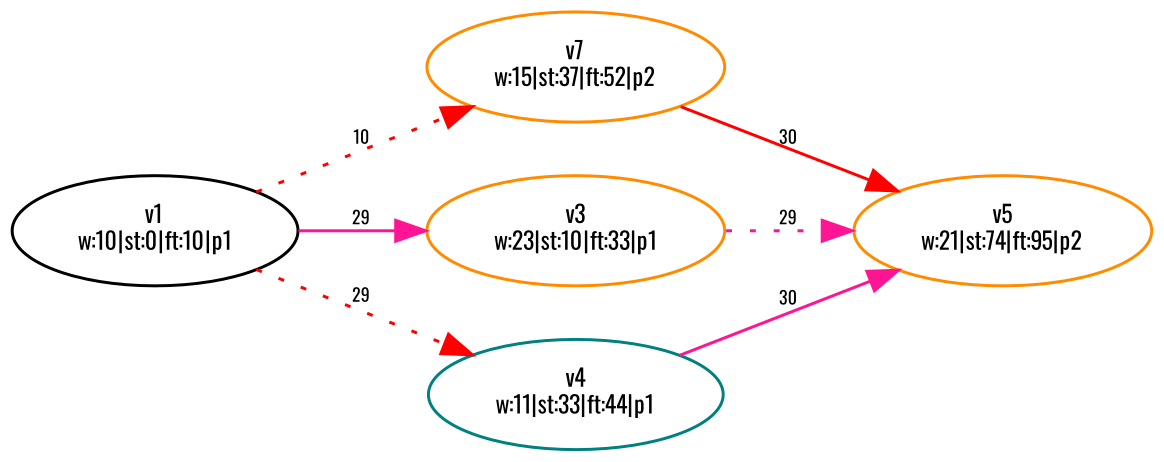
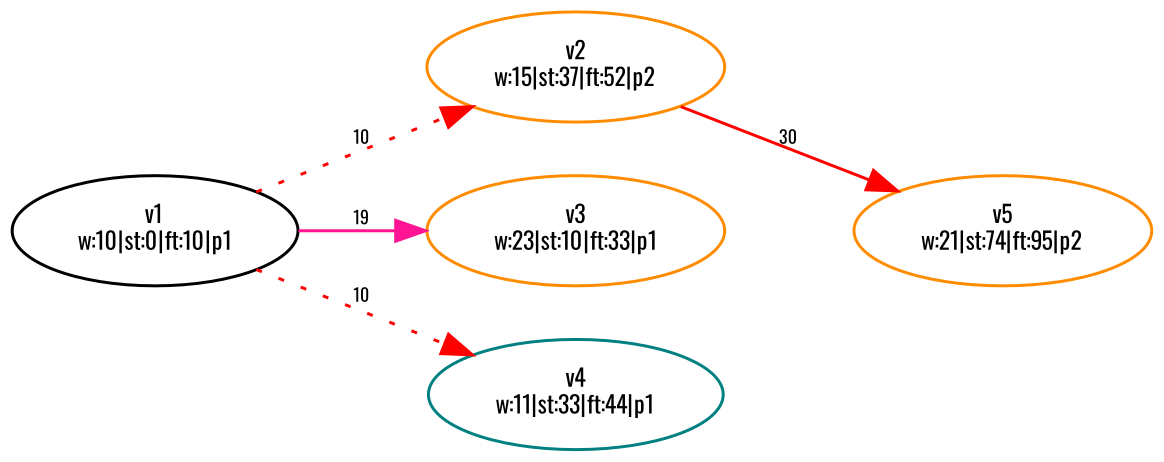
node "v7 w:15|st:37|ft:52|p2": label "v7 w:15|st:37|ft:52|p2" -> "v2 w:15|st:37|ft:52|p2"
edge "v1 w:10|st:0|ft:10|p1" -> "v3 w:23|st:10|ft:33|p1": label "29" -> "19"
edge "v3 w:23|st:10|ft:33|p1" -> "v5 w:21|st:74|ft:95|p2": removed, label "29"
edge "v1 w:10|st:0|ft:10|p1" -> "v4 w:11|st:33|ft:44|p1": label "29" -> "10"
edge "v4 w:11|st:33|ft:44|p1" -> "v5 w:21|st:74|ft:95|p2": removed, label "30"
